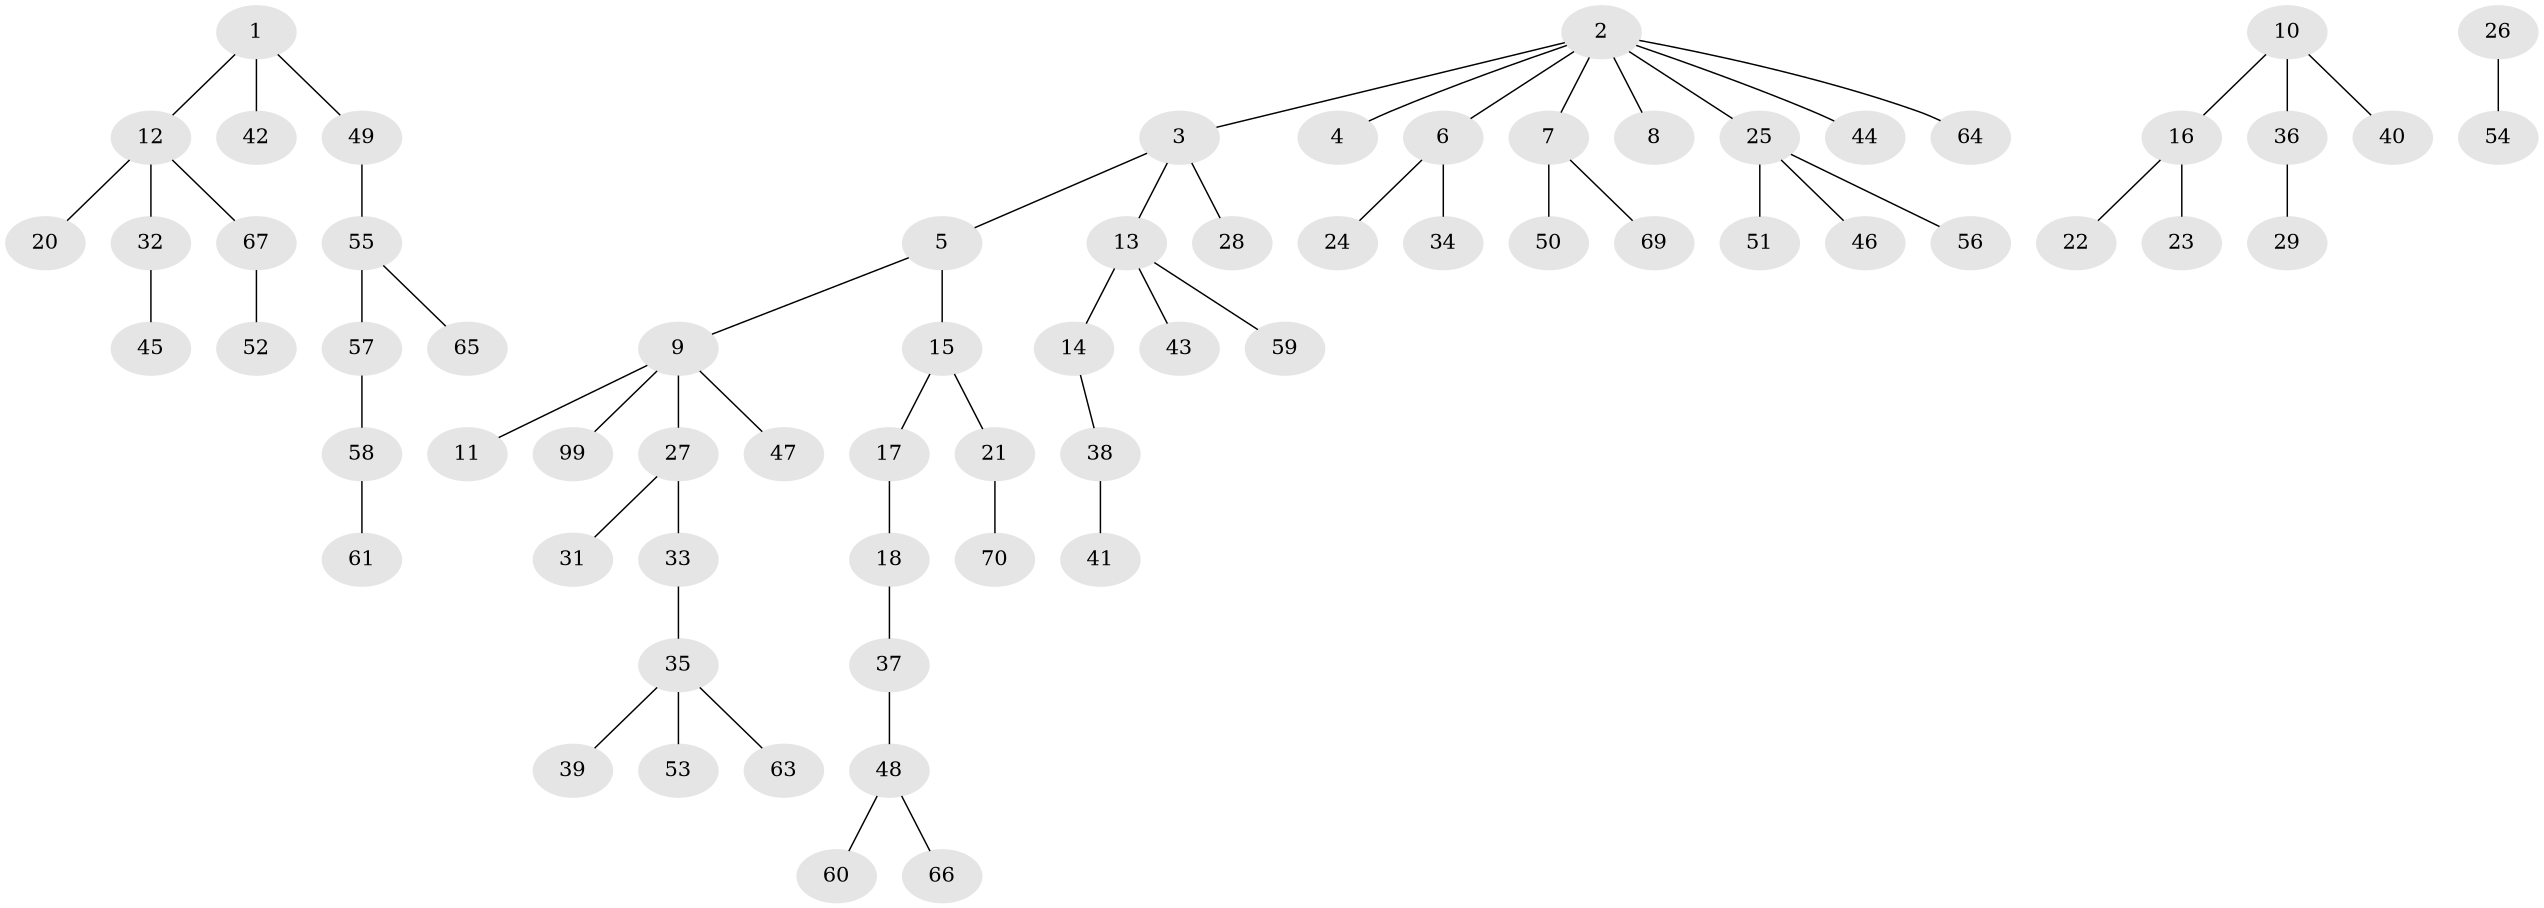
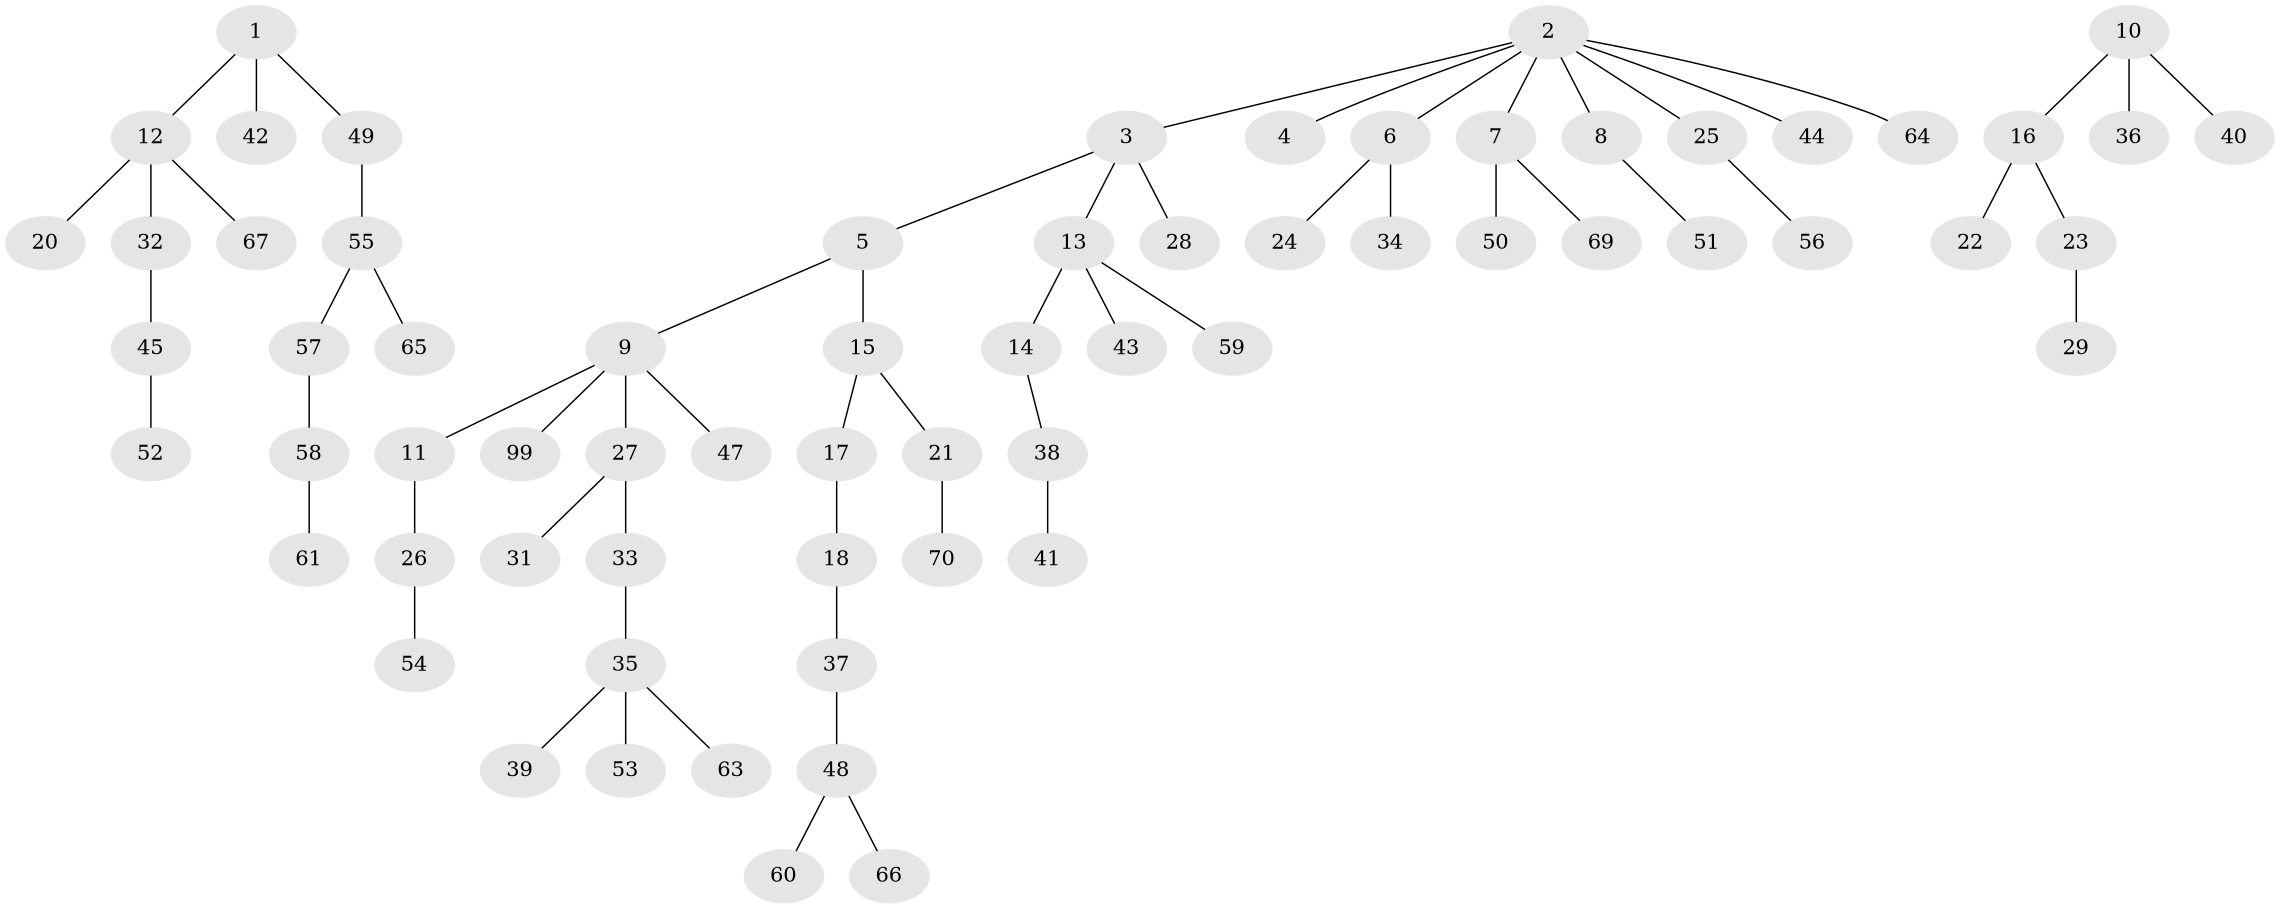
edge "25" -- "51": now "8" -- "51"
edge "36" -- "29": now "23" -- "29"
node "46": removed
edge "67" -- "52": now "45" -- "52"
edge "11" -- "26": added
